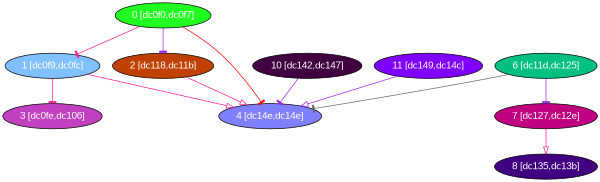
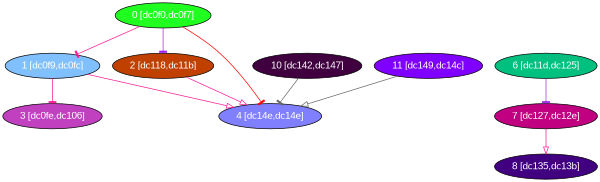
edge "10 [dc142,dc147]" -> "4 [dc14e,dc14e]": color purple -> gray40
edge "11 [dc149,dc14c]" -> "4 [dc14e,dc14e]": color purple -> gray40
edge "6 [dc11d,dc125]" -> "4 [dc14e,dc14e]": removed
